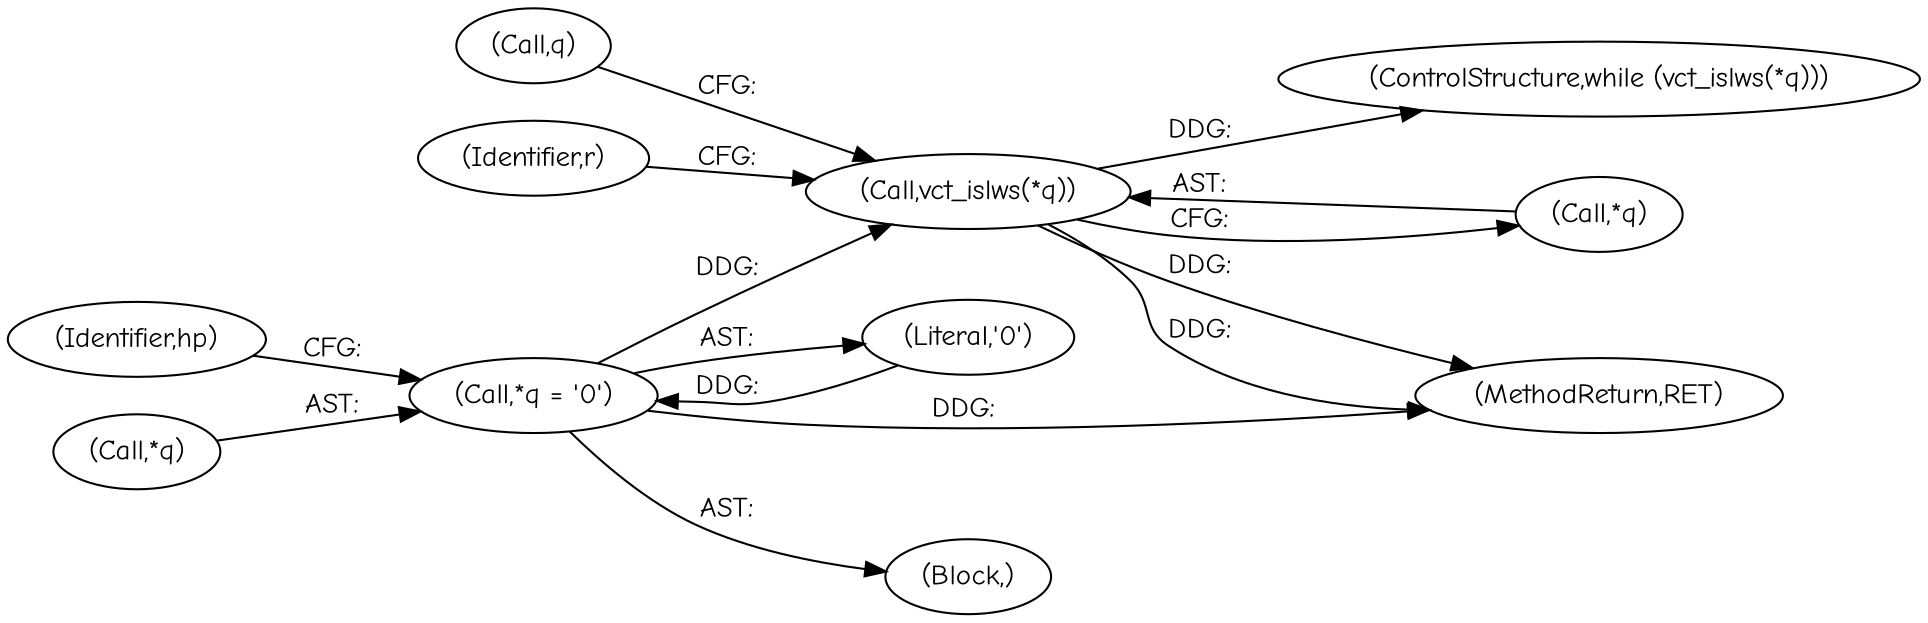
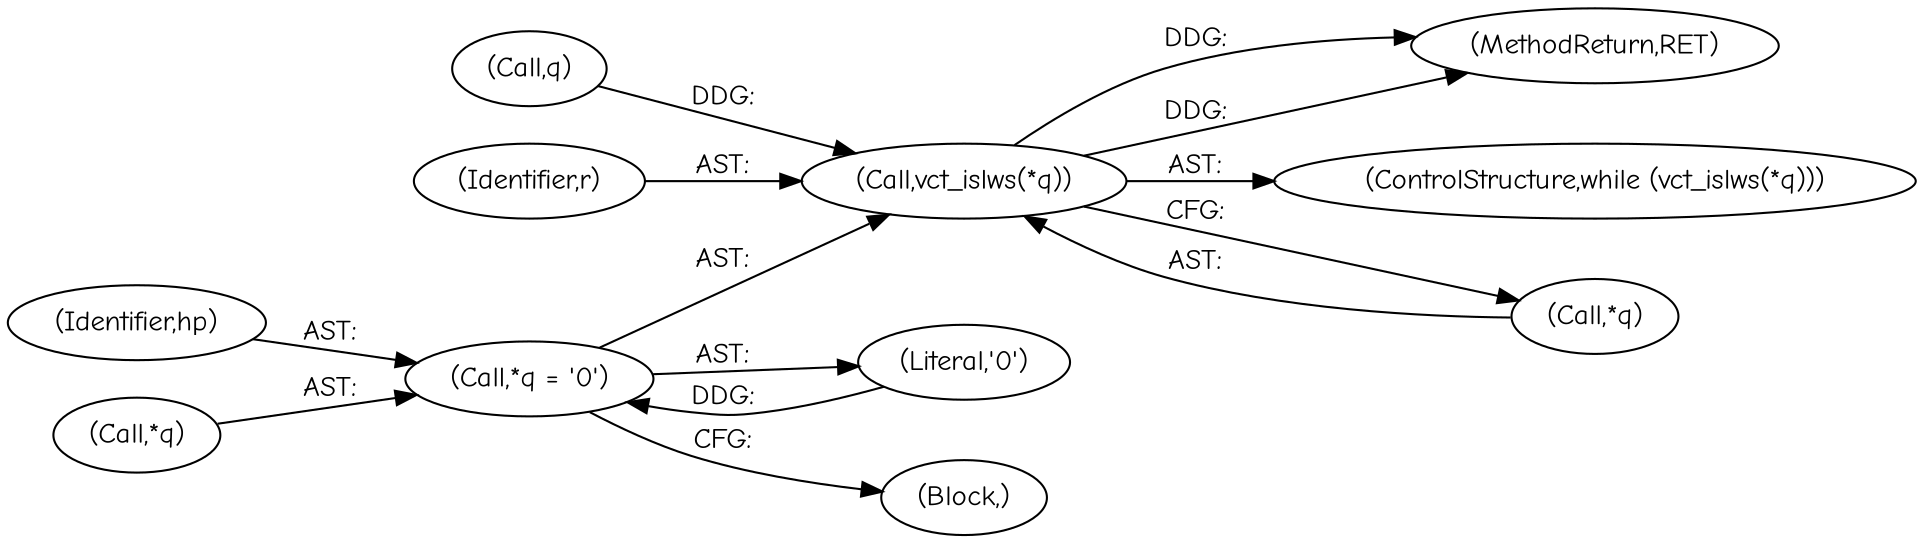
edge "(Call,q)" -> "(Call,vct_islws(*q))": label "CFG: " -> "DDG: "
edge "(Call,vct_islws(*q))" -> "(ControlStructure,while (vct_islws(*q)))": label "DDG: " -> "AST: "
edge "(Identifier,r)" -> "(Call,vct_islws(*q))": label "CFG: " -> "AST: "
edge "(Call,*q = '0')" -> "(Call,vct_islws(*q))": label "DDG: " -> "AST: "
edge "(Identifier,hp)" -> "(Call,*q = '0')": label "CFG: " -> "AST: "
edge "(Call,*q = '0')" -> "(MethodReturn,RET)": removed, label "DDG:"
edge "(Call,*q = '0')" -> "(Block,)": label "AST: " -> "CFG: "
